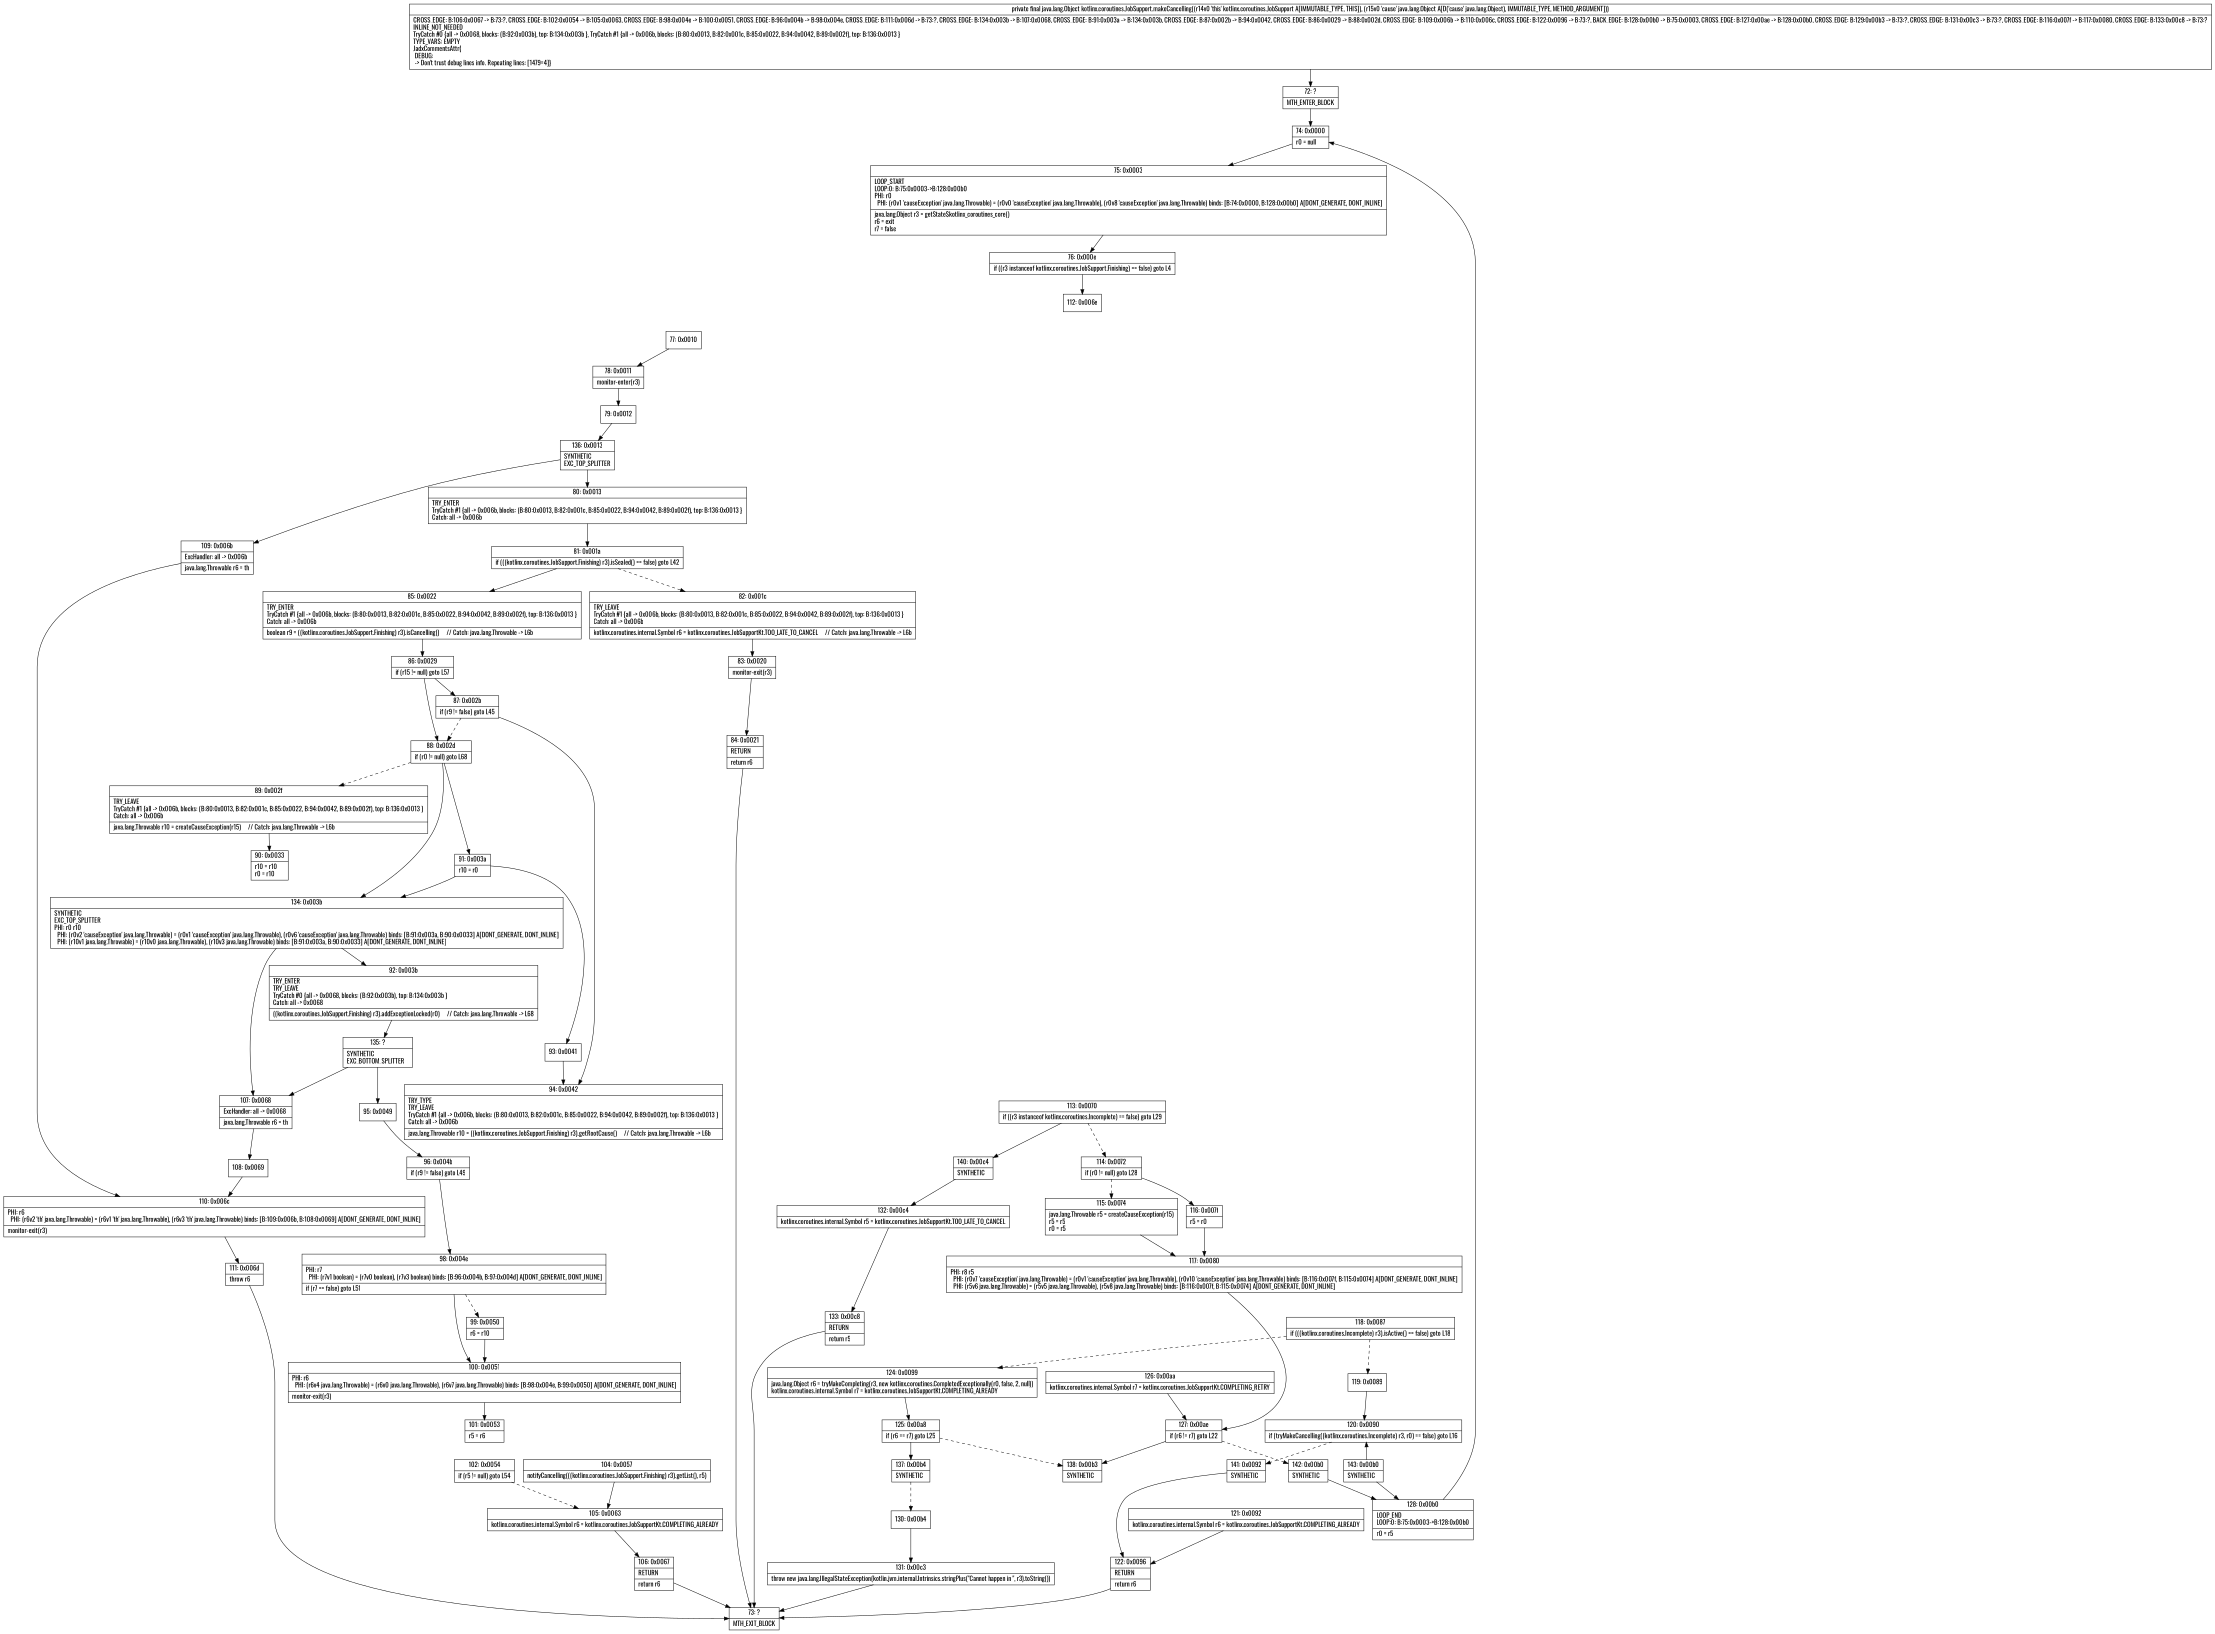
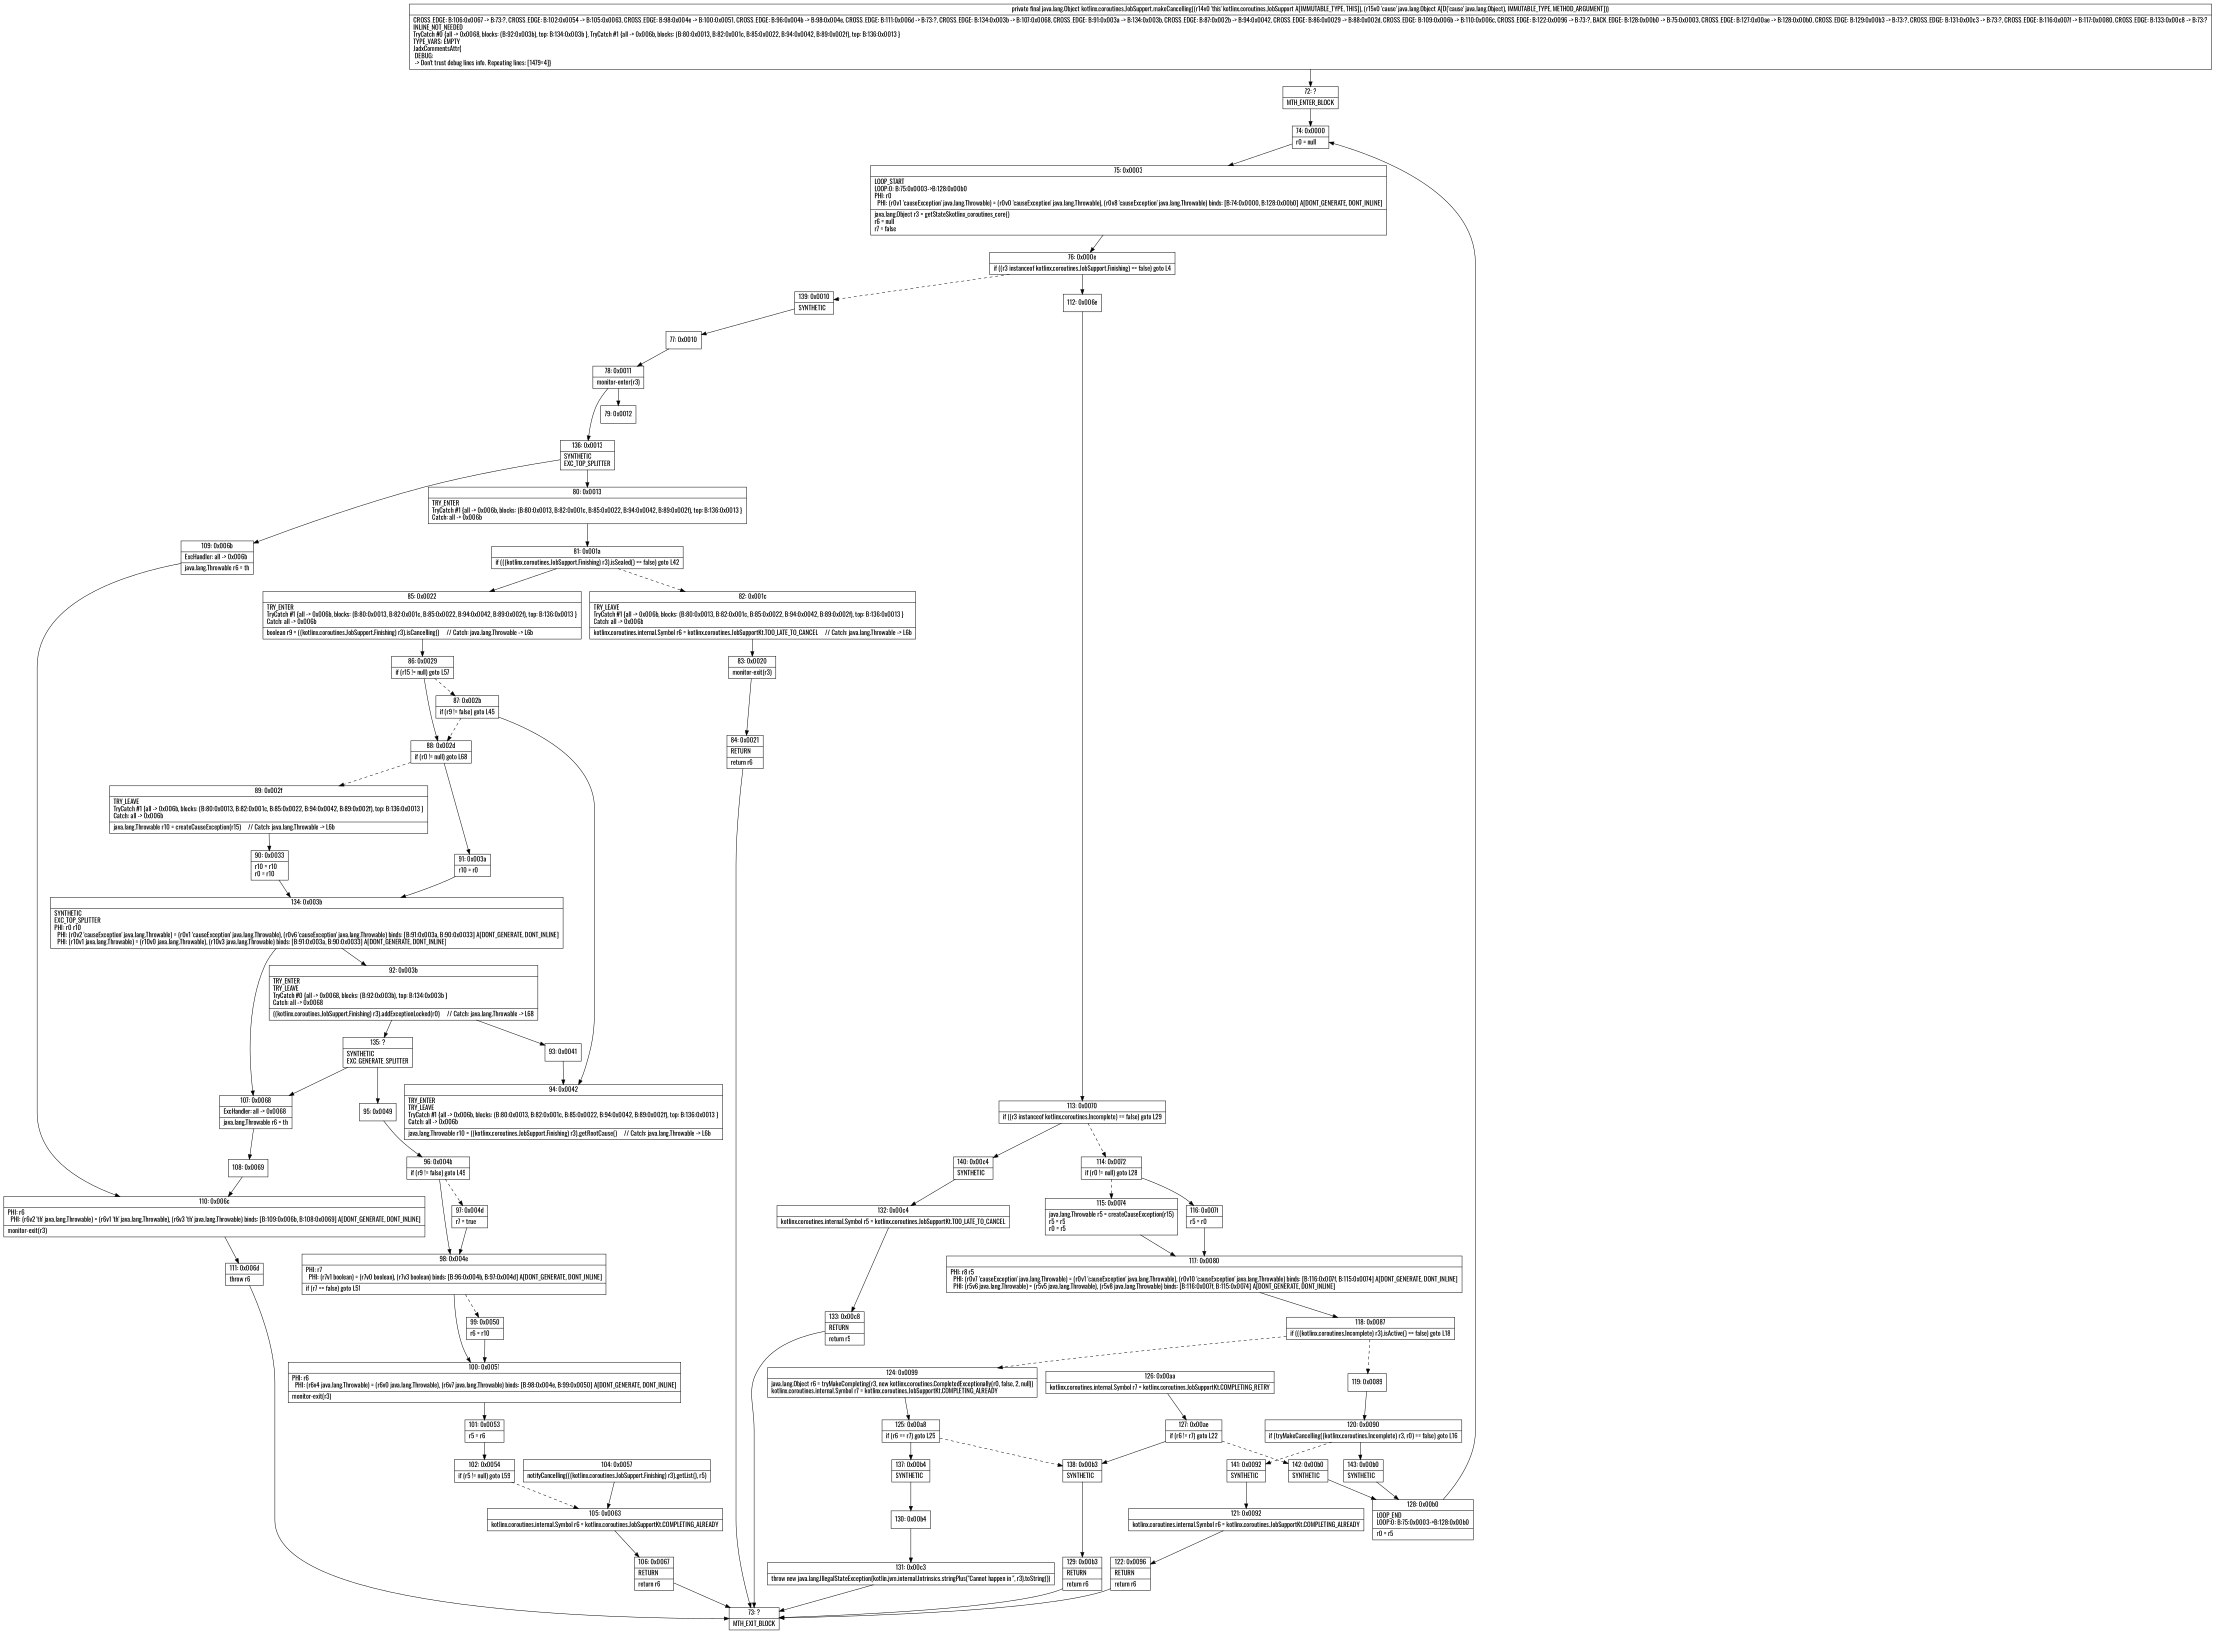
node "75: 0x0003": text "r6 = exit" -> "r6 = null"
node "139: 0x0010": added
edge "79: 0x0012" -> "136: 0x0013": now "78: 0x0011" -> "136: 0x0013"
edge "86: 0x0029" -> "87: 0x002b": style solid -> dashed
edge "112: 0x006e" -> "113: 0x0070": added
edge "88: 0x002d" -> "134: 0x003b": now "90: 0x0033" -> "134: 0x003b"
edge "91: 0x003a" -> "93: 0x0041": now "92: 0x003b" -> "93: 0x0041"
node "135: ?": text "EXC_BOTTOM_SPLITTER" -> "EXC_GENERATE_SPLITTER"
node "94: 0x0042": text "TRY_TYPE" -> "TRY_ENTER"
node "97: 0x004d": added
edge "117: 0x0080" -> "127: 0x00ae": now "117: 0x0080" -> "118: 0x0087"
edge "101: 0x0053" -> "102: 0x0054": added
edge "143: 0x00b0" -> "120: 0x0090": reversed
node "102: 0x0054": text "if (r5 != null) goto L54" -> "if (r5 != null) goto L59"
edge "141: 0x0092" -> "122: 0x0096": now "141: 0x0092" -> "121: 0x0092"
edge "137: 0x00b4" -> "130: 0x00b4": style dashed -> solid
node "129: 0x00b3": added
